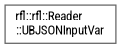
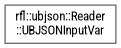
node "rfl::rfl::Reader ::UBJSONInputVar": label "rfl::rfl::Reader ::UBJSONInputVar" -> "rfl::ubjson::Reader ::UBJSONInputVar"
